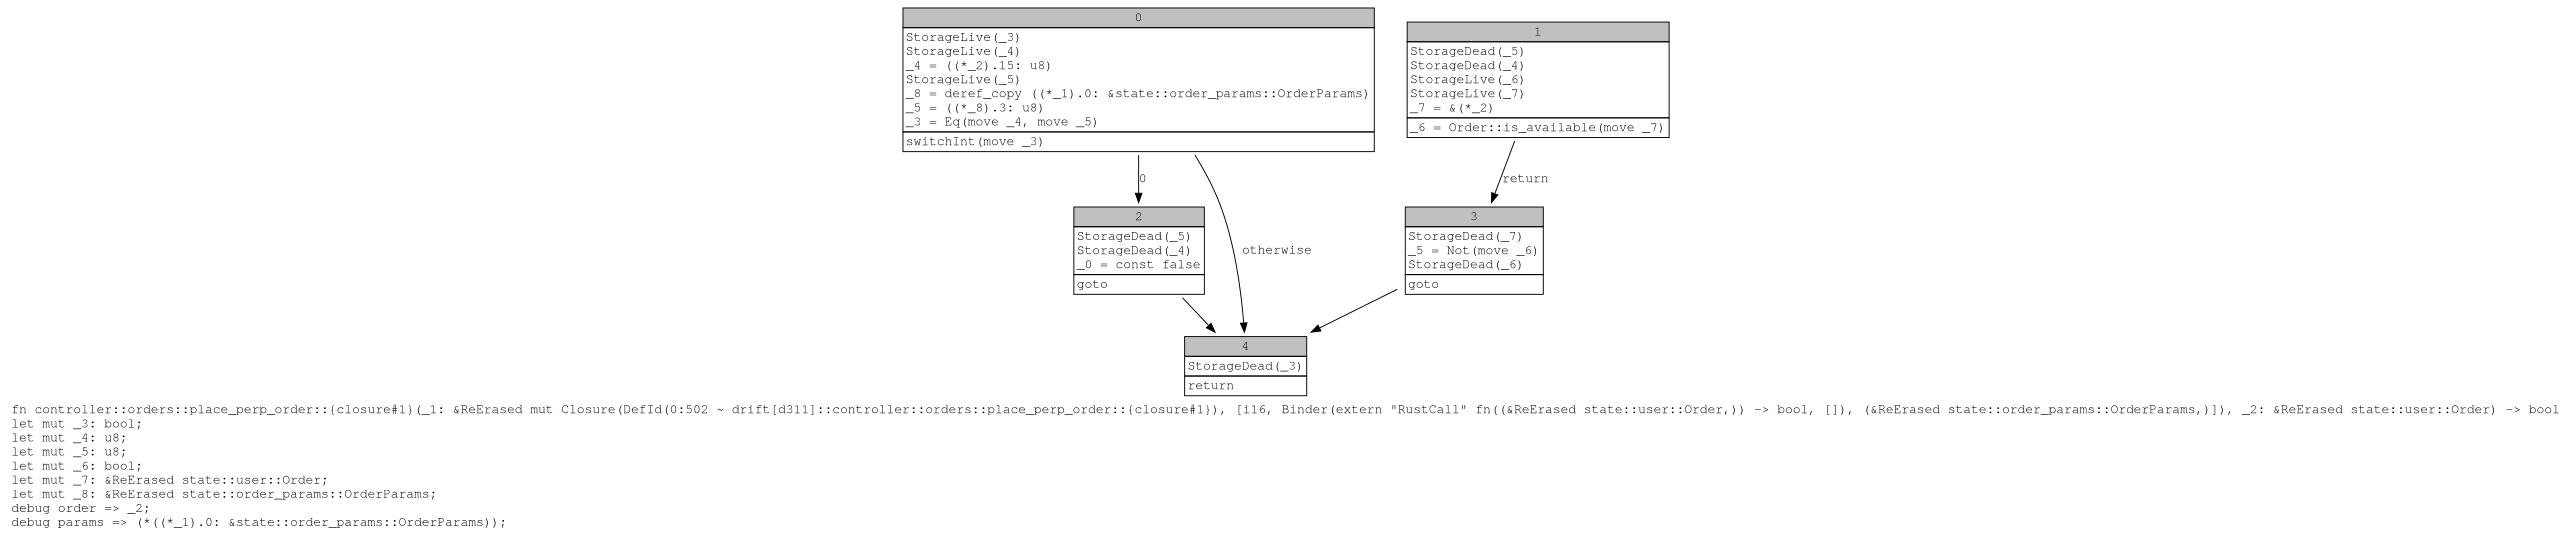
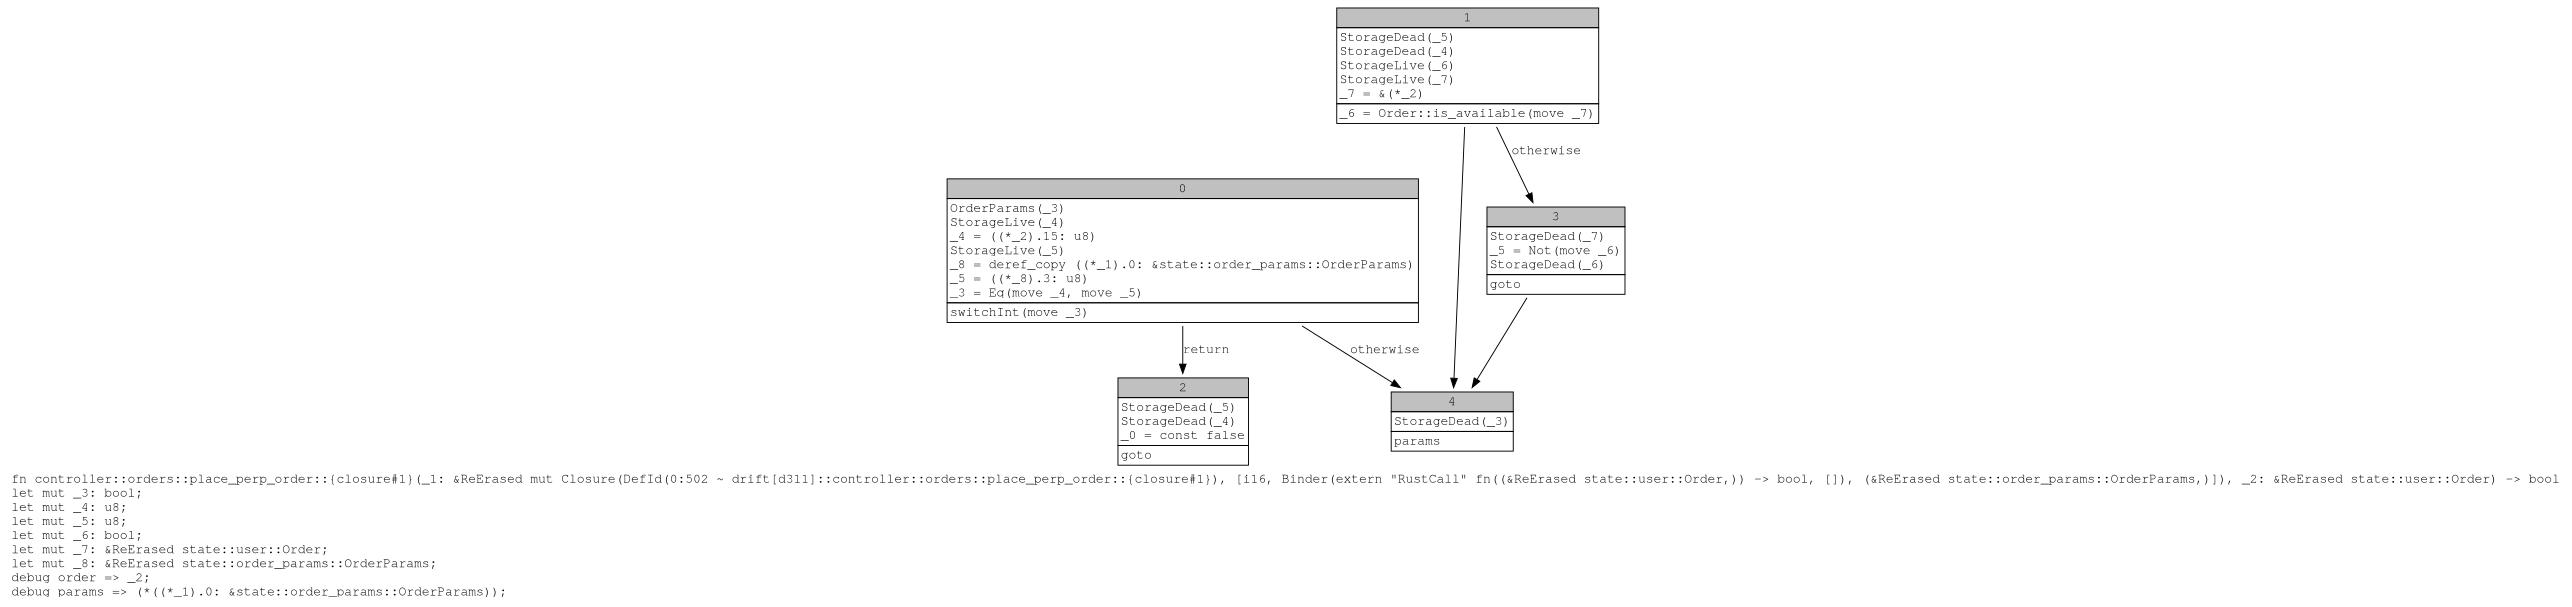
node "0": text "StorageLive(_3)" -> "OrderParams(_3)"
edge "0" -> "2": label "0" -> "return"
edge "1" -> "3": label "return" -> "otherwise"
edge "2" -> "4": now "1" -> "4"
node "4": text "return" -> "params"
